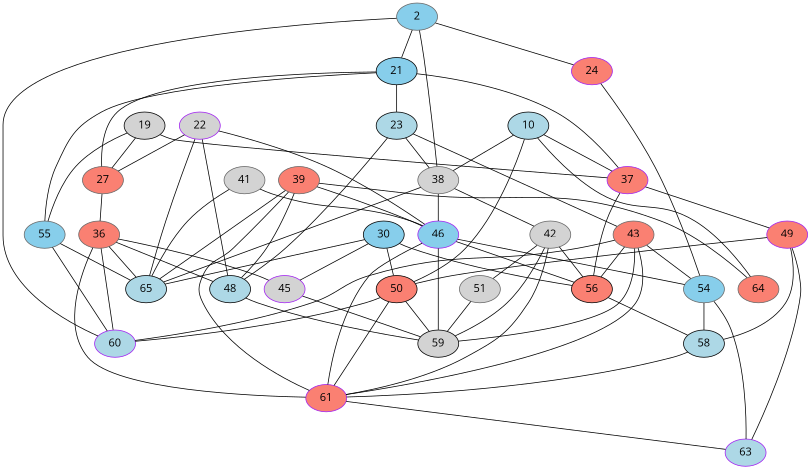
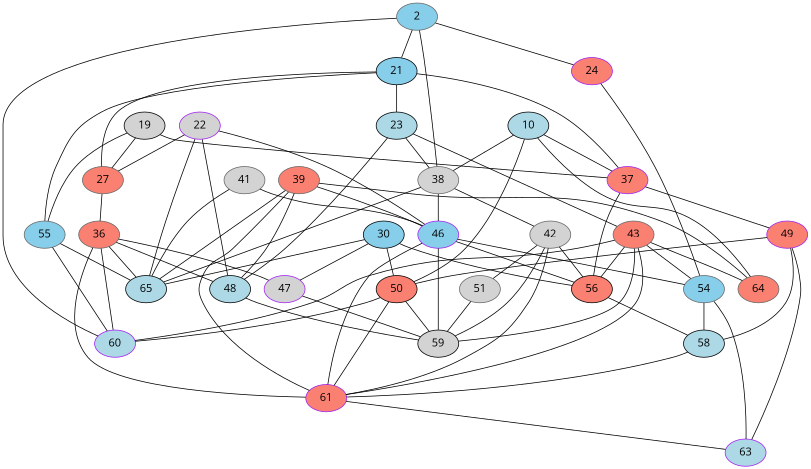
edge "43" -- "64": added
node "45": label "45" -> "47"
